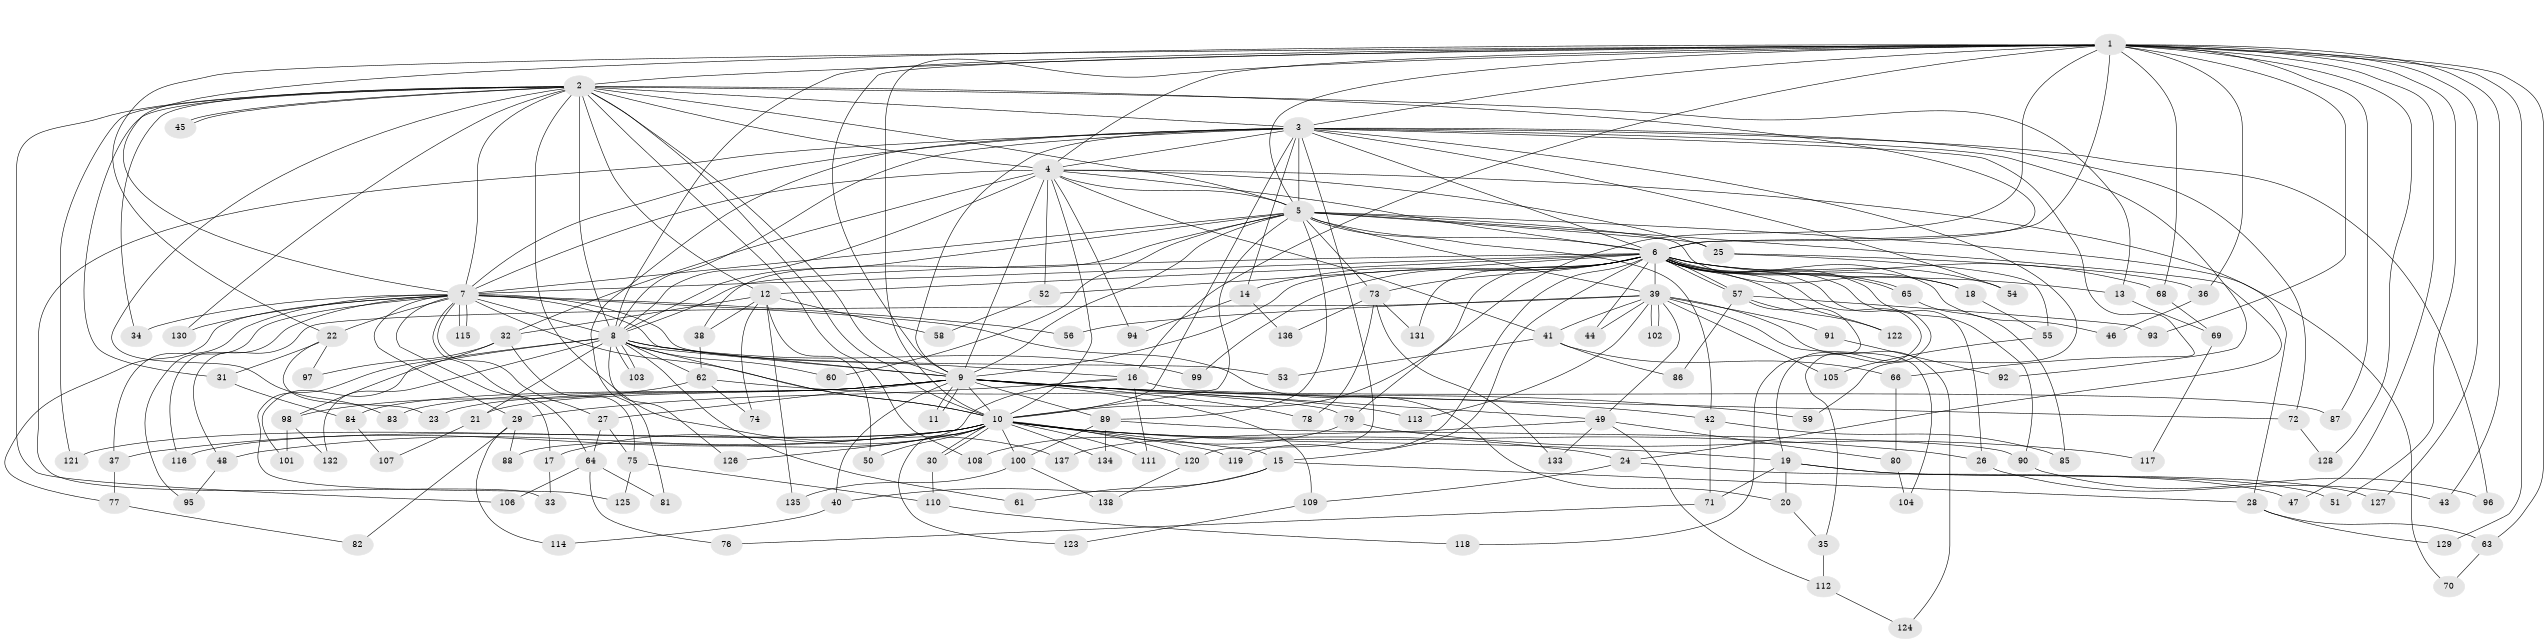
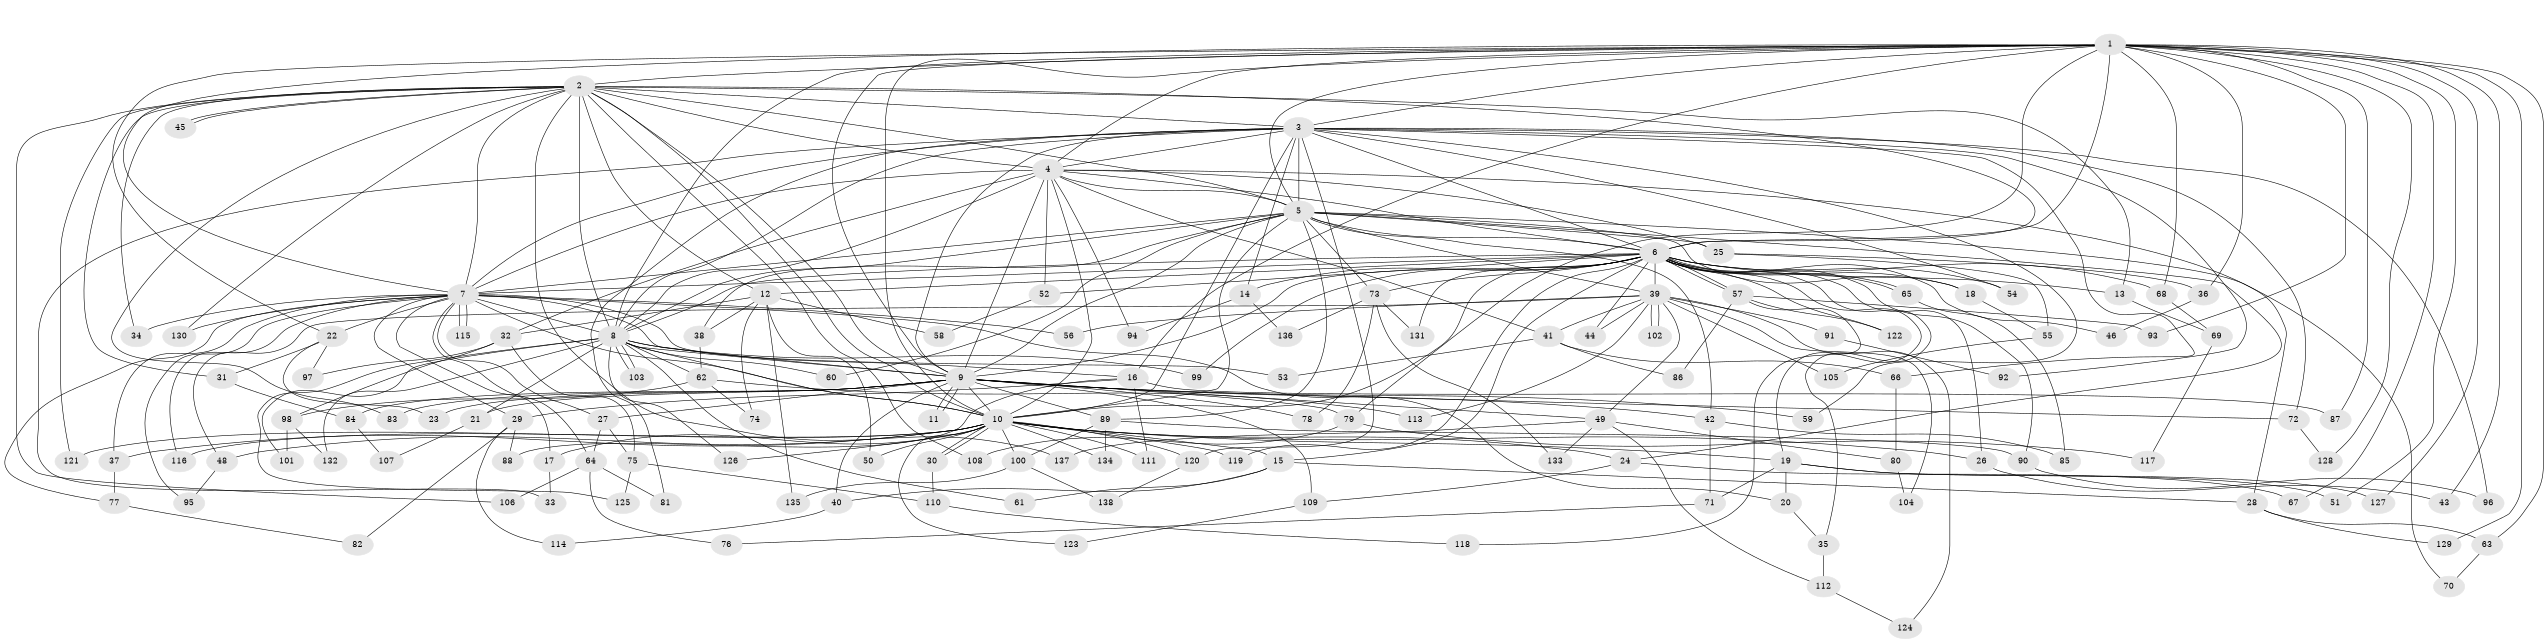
node "47": label "47" -> "67"
